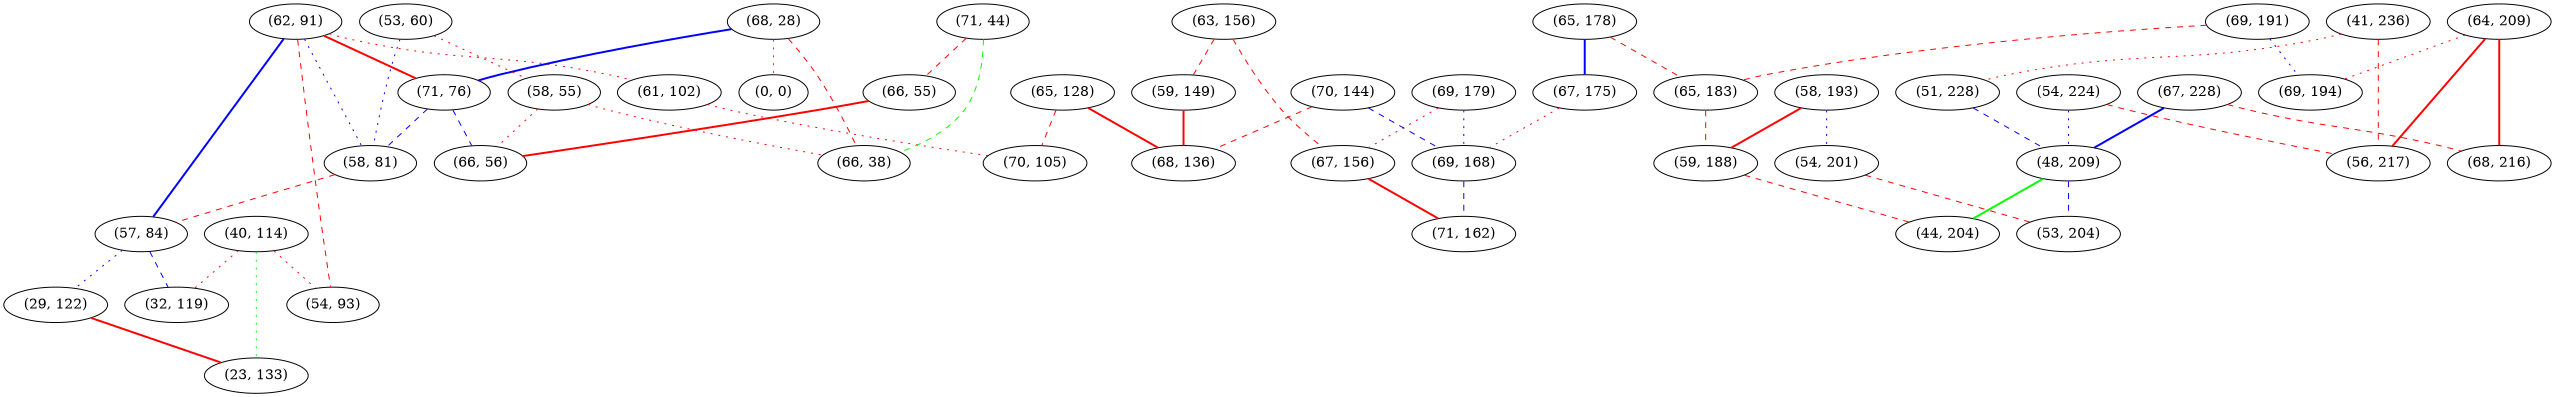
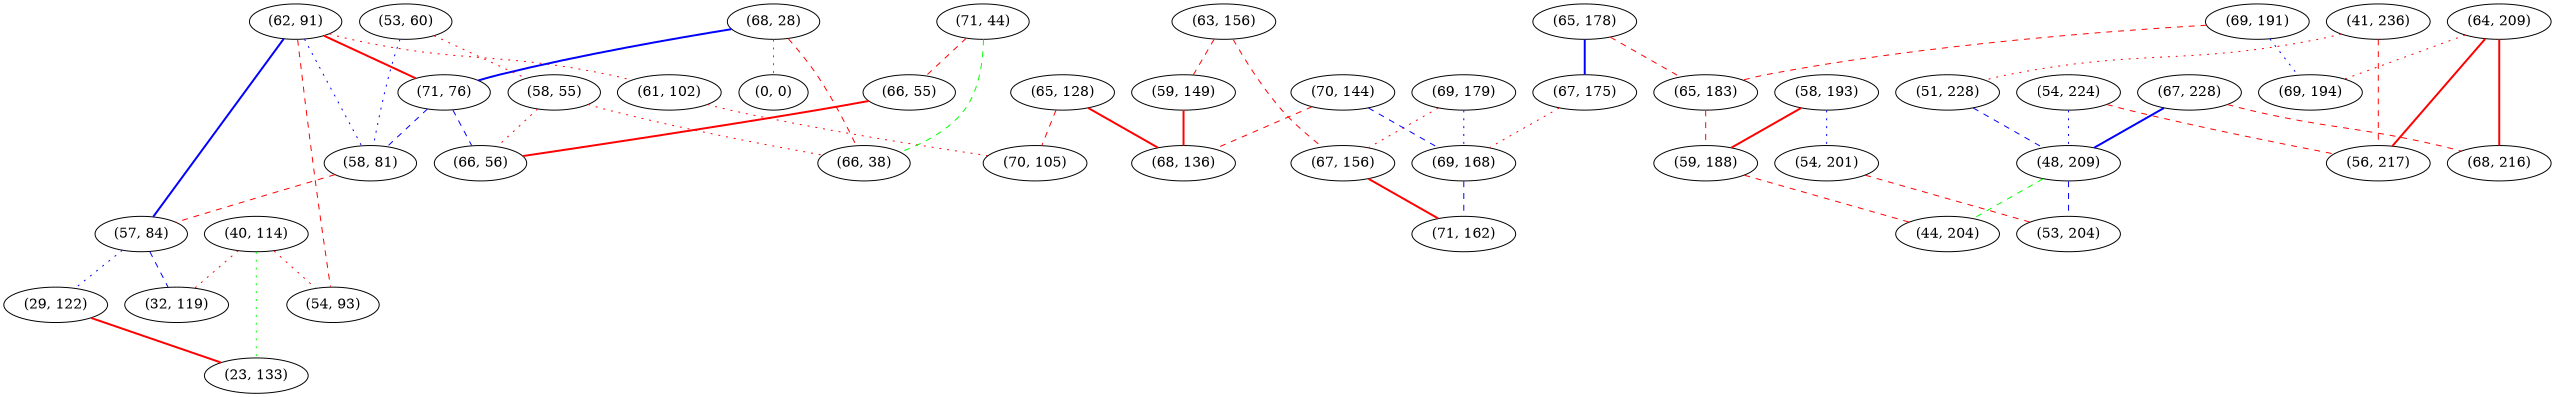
edge "(48, 209)" -- "(44, 204)": style bold -> dashed
